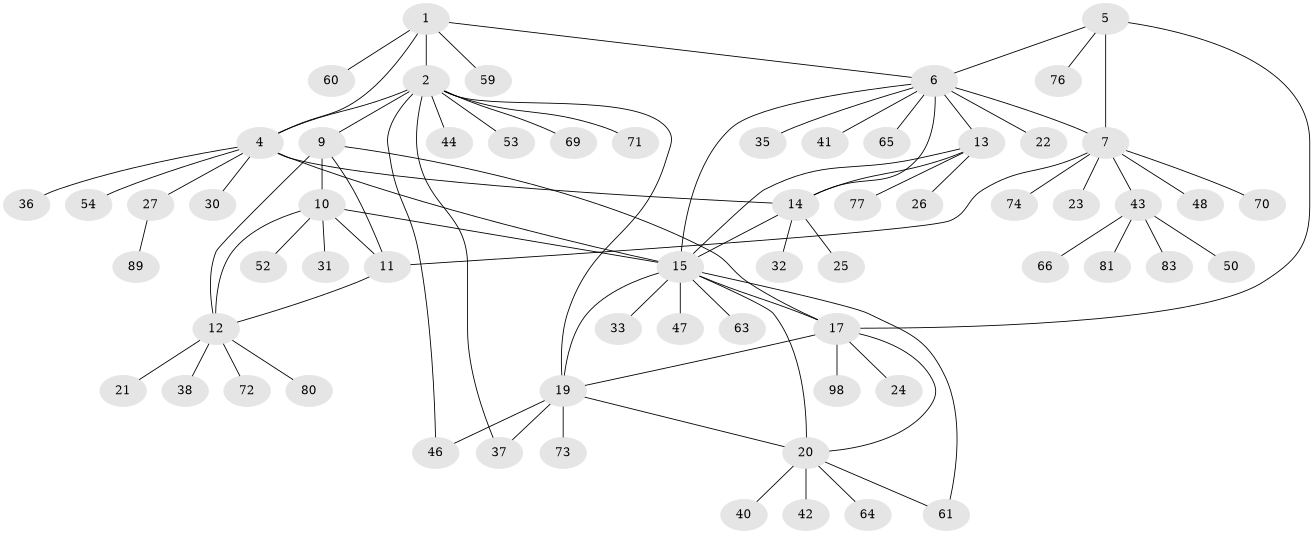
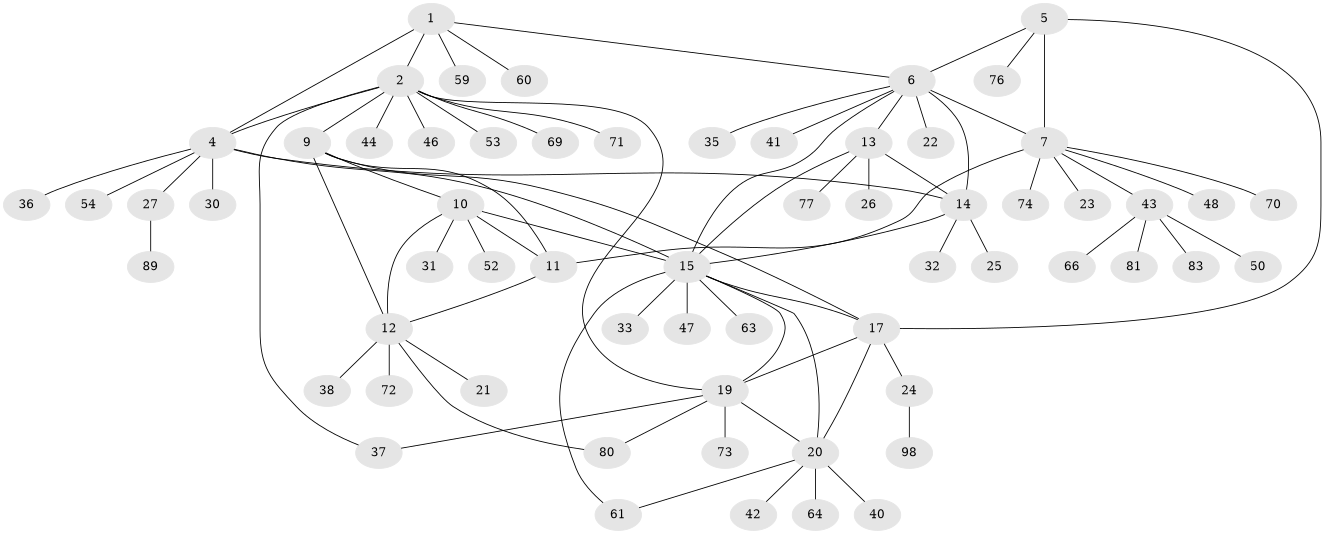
node "65": removed
edge "17" -- "98": now "24" -- "98"
edge "19" -- "46": now "19" -- "80"
